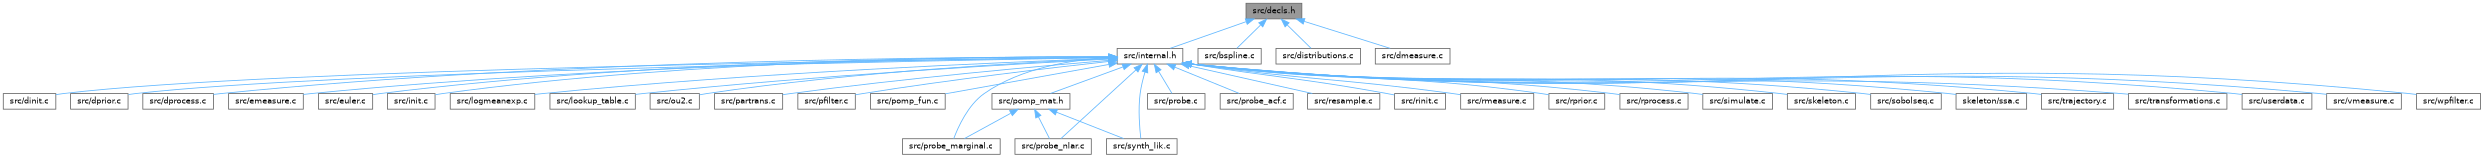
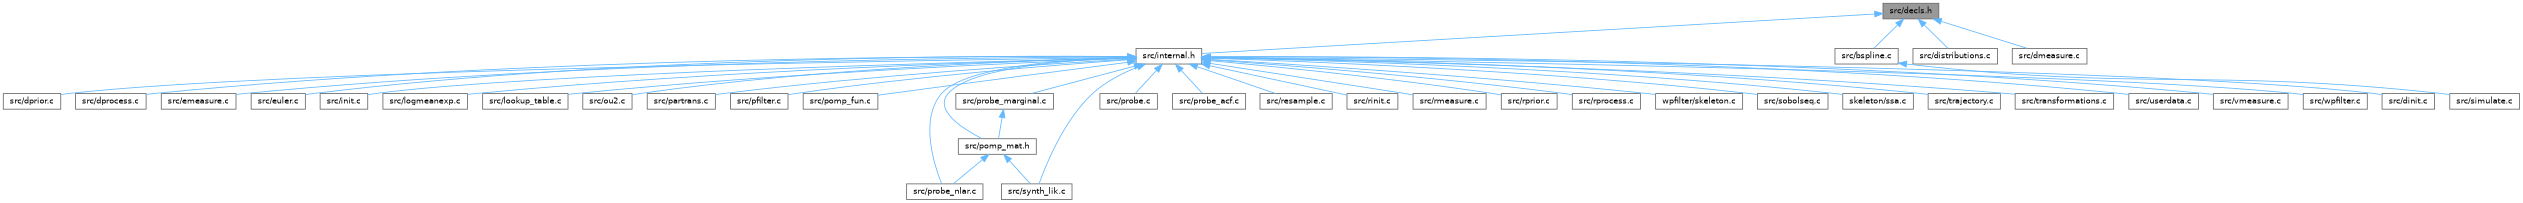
edge "src/simulate.c" -> "src/internal.h": now "src/simulate.c" -> "src/bspline.c"
node "src/skeleton.c": label "src/skeleton.c" -> "wpfilter/skeleton.c"
edge "src/probe_marginal.c" -> "src/pomp_mat.h": reversed
